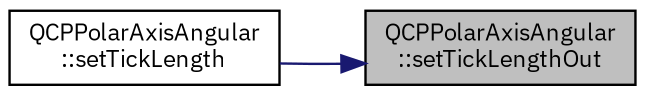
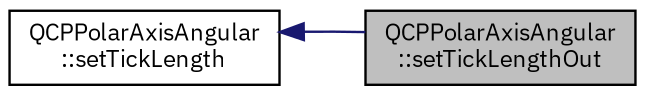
edge "QCPPolarAxisAngular ::setTickLength" -> "QCPPolarAxisAngular ::setTickLengthOut": reversed
